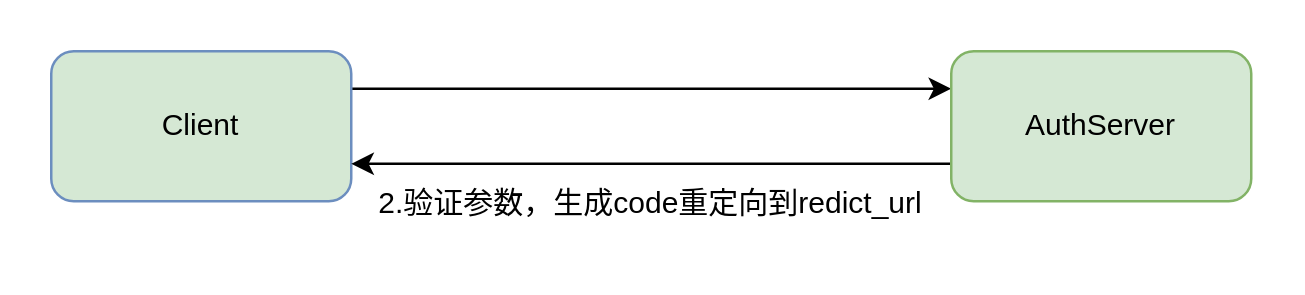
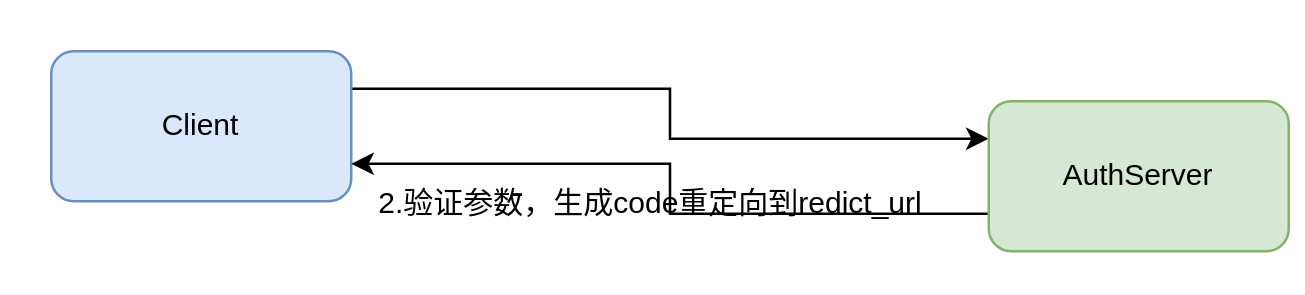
node "Client": fillcolor #d5e8d4 -> #dae8fc
node "AuthServer": moved (1101, 126) -> (1139, 176)
